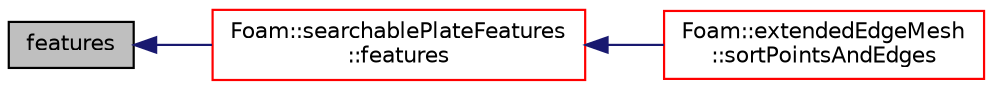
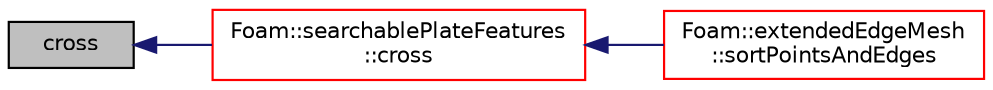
node "features": label "features" -> "cross"
node "Foam::searchablePlateFeatures ::features": label "Foam::searchablePlateFeatures ::features" -> "Foam::searchablePlateFeatures ::cross"
